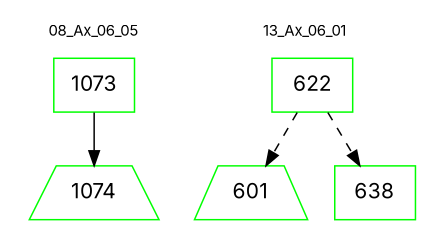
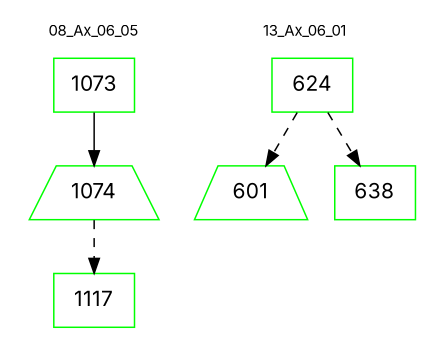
node "622": label "622" -> "624"
node "1117": added
